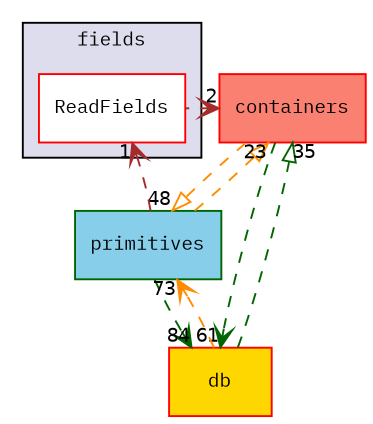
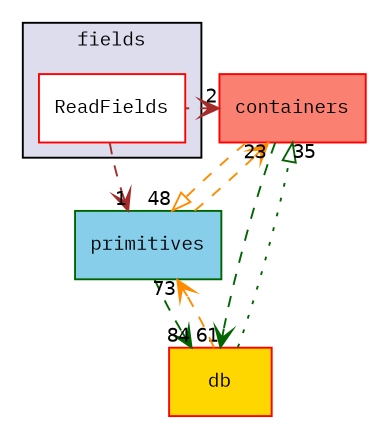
edge "primitives" -> "containers": arrowhead onormal -> vee
edge "primitives" -> "ReadFields": reversed
edge "db" -> "containers": style dashed -> dotted
